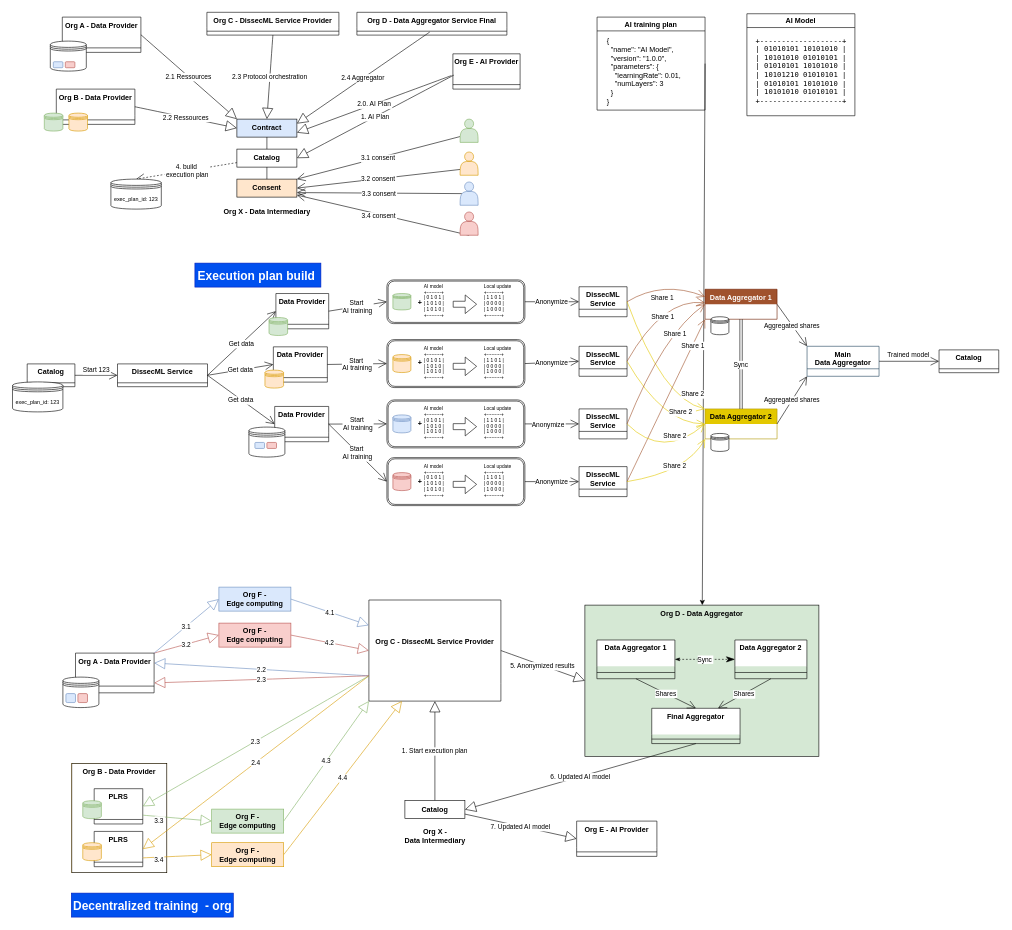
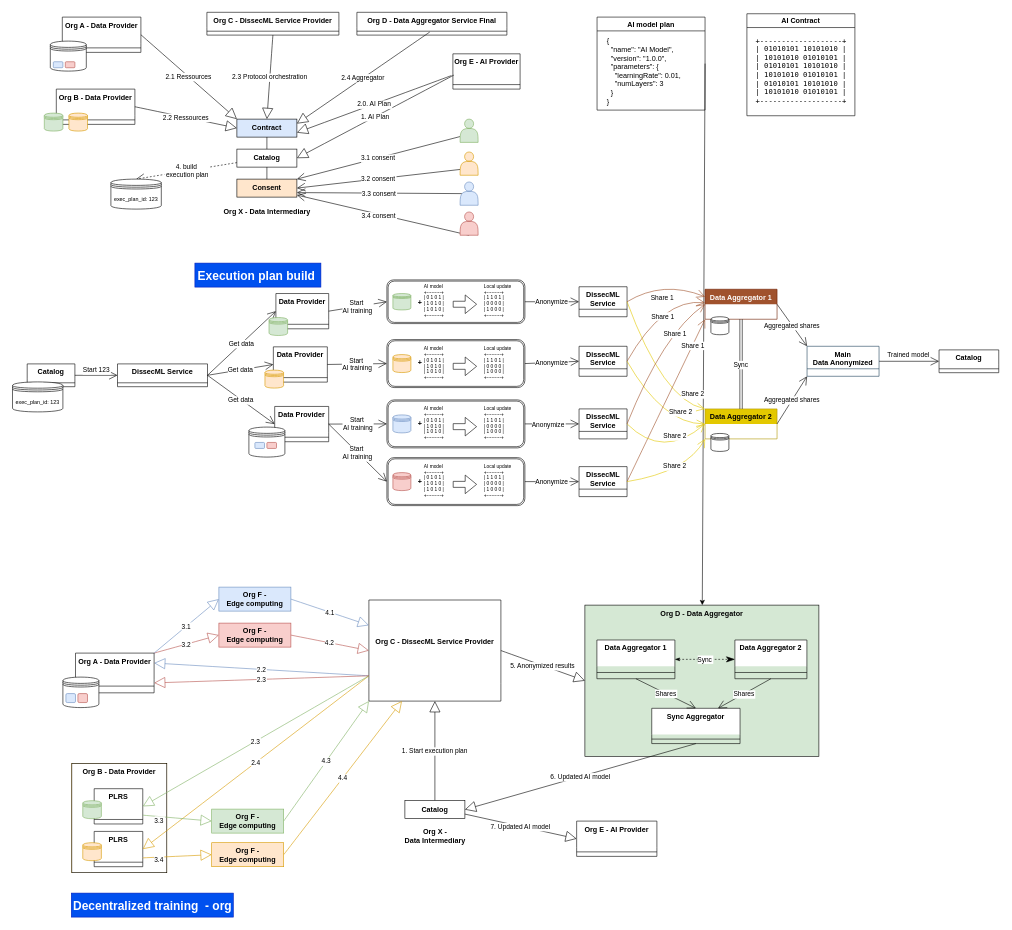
node "AI Model": label "AI Model" -> "AI Contract"
node "AI training plan": label "AI training plan" -> "AI model plan"
node "+-------------------+ | 01010101 10101010 | | 10101010 01010101 | | 01010101 10101010 | | 10101210 01010101 | | 01010101 10101010 | | 10101010 01010101 | +-------------------+": label "+-------------------+ | 01010101 10101010 | | 10101010 01010101 | | 01010101 10101010 | | 10101210 01010101 | | 01010101 10101010 | | 10101010 01010101 | +-------------------+" -> "+-------------------+ | 01010101 10101010 | | 10101010 01010101 | | 01010101 10101010 | | 10101010 01010101 | | 01010101 10101010 | | 10101010 01010101 | +-------------------+"
node "Main Data Aggregator": label "Main Data Aggregator" -> "Main Data Anonymized"
node "Final Aggregator": label "Final Aggregator" -> "Sync Aggregator"
